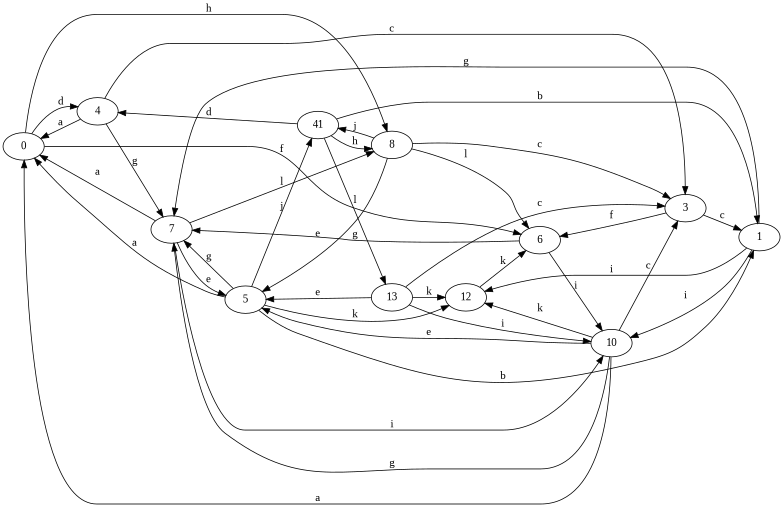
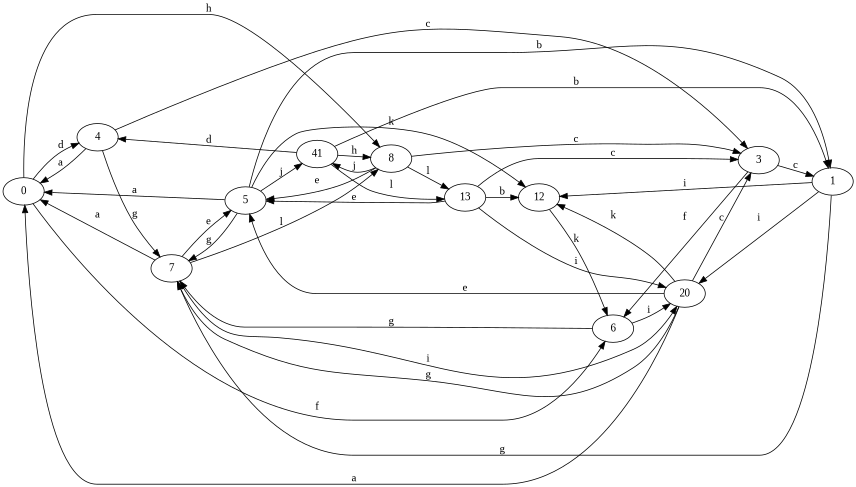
edge "8" -> "6": now "8" -> "13"
edge "13" -> "12": label "k" -> "b"
node "10": label "10" -> "20"
